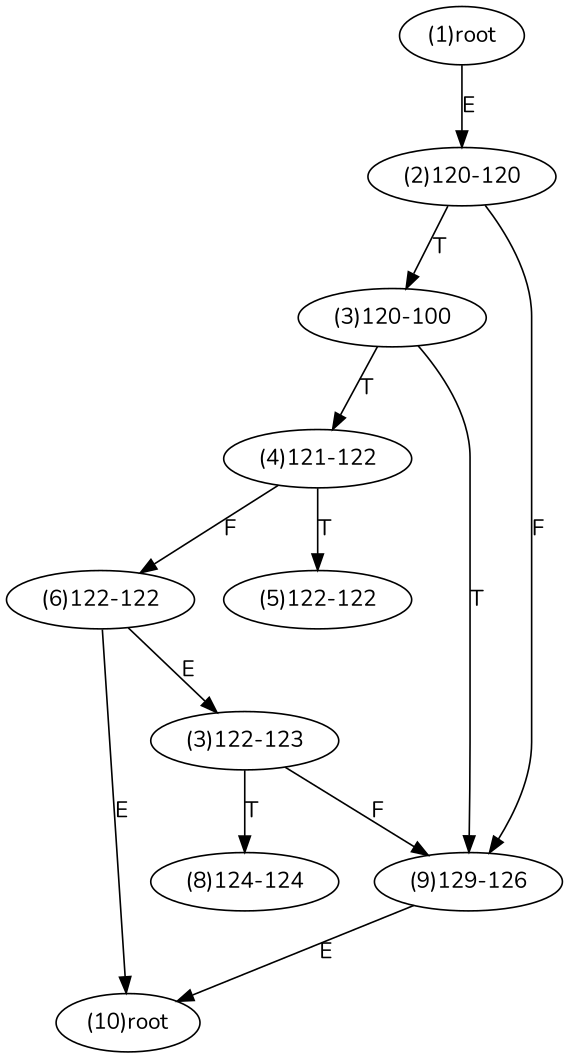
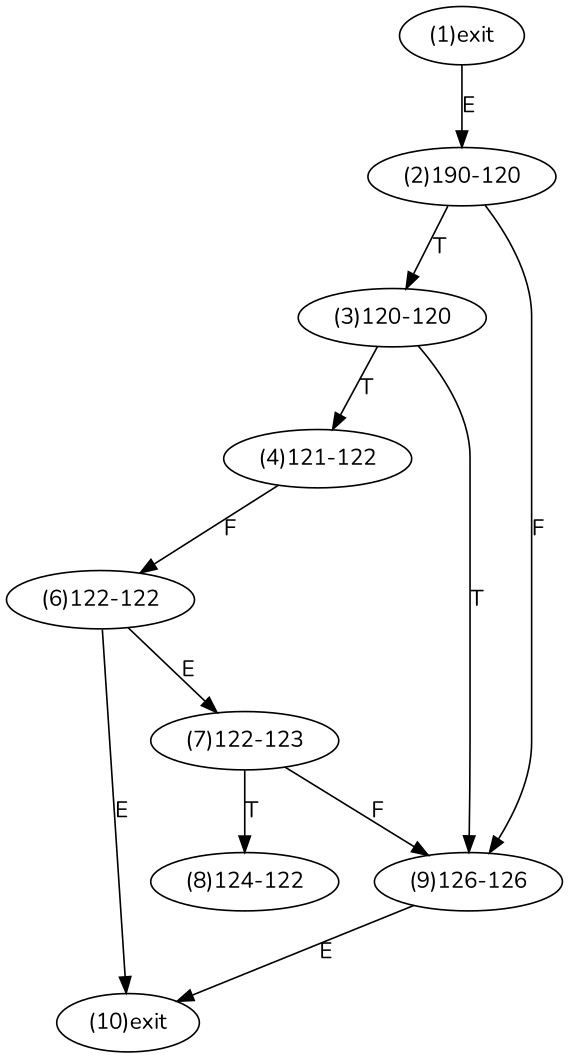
node "(1)root": label "(1)root" -> "(1)exit"
node "(2)120-120": label "(2)120-120" -> "(2)190-120"
node "(3)120-100": label "(3)120-100" -> "(3)120-120"
node "(5)122-122": removed
node "(3)122-123": label "(3)122-123" -> "(7)122-123"
node "(8)124-124": label "(8)124-124" -> "(8)124-122"
node "(9)129-126": label "(9)129-126" -> "(9)126-126"
node "(10)root": label "(10)root" -> "(10)exit"
